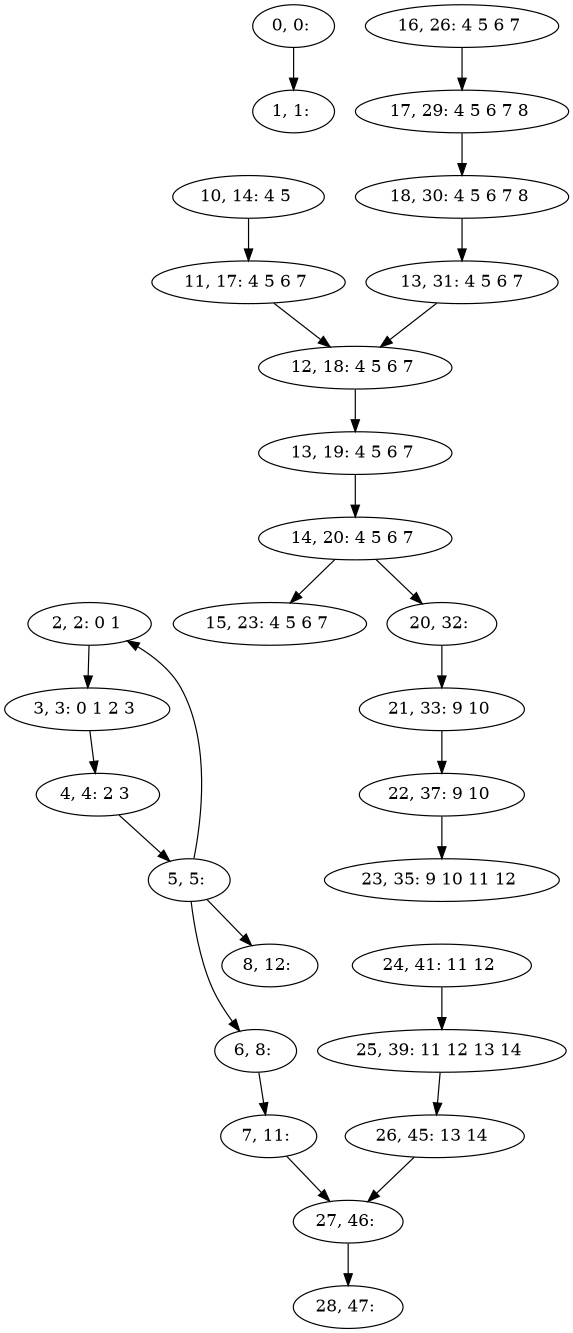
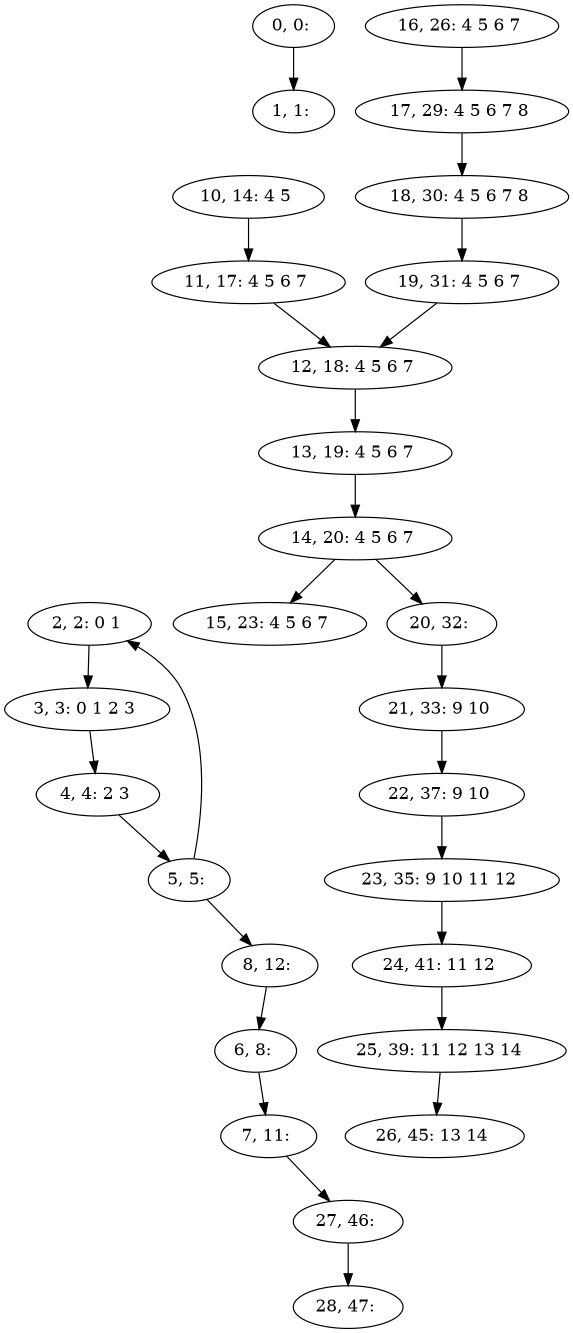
node "13, 31: 4 5 6 7": label "13, 31: 4 5 6 7" -> "19, 31: 4 5 6 7"
edge "23, 35: 9 10 11 12" -> "24, 41: 11 12": added
edge "5, 5:" -> "6, 8:": now "8, 12:" -> "6, 8:"
edge "26, 45: 13 14" -> "27, 46:": removed
